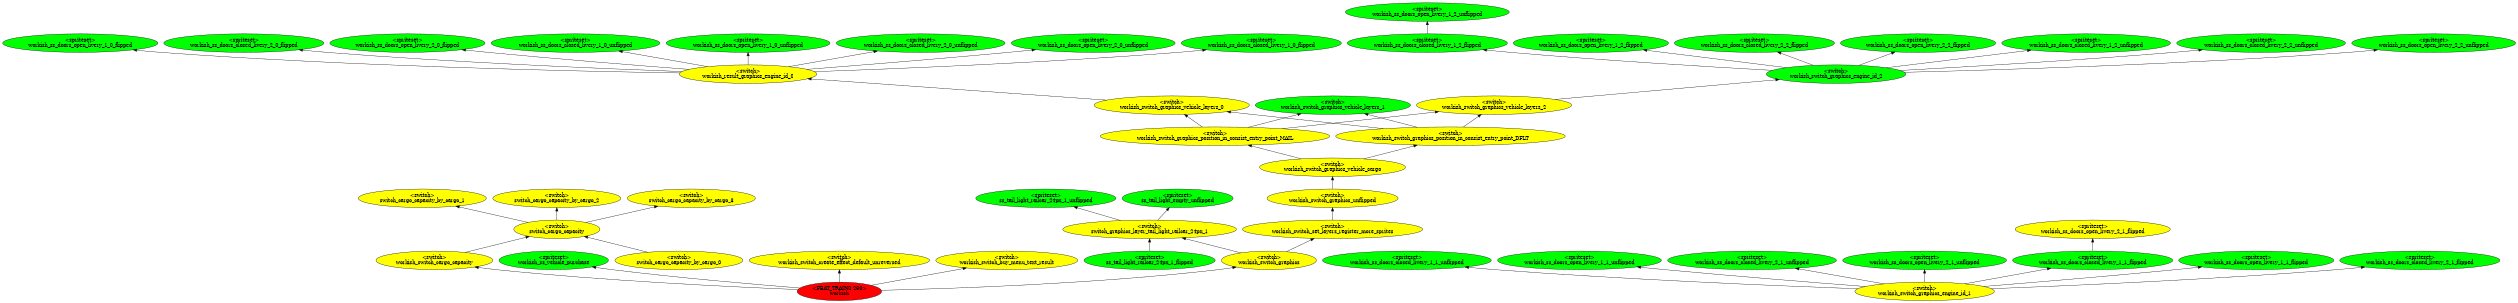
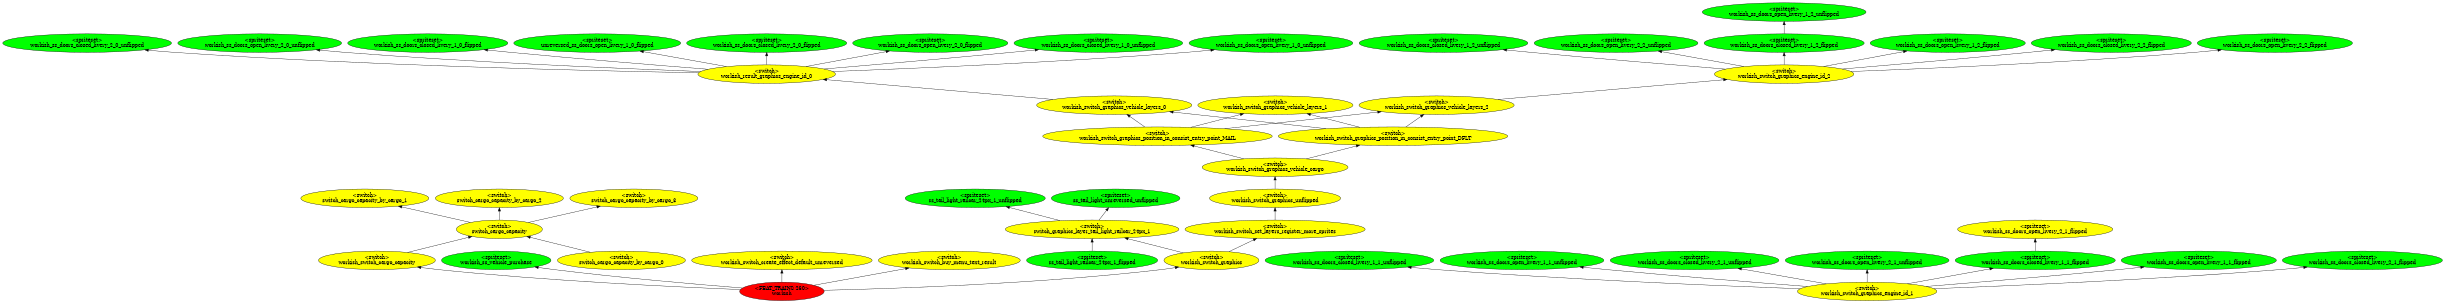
node "<spriteset> workish_ss_doors_open_livery_1_0_flipped": label "<spriteset> workish_ss_doors_open_livery_1_0_flipped" -> "<spriteset> unreversed_ss_doors_open_livery_1_0_flipped"
node "<spriteset> workish_ss_doors_closed_livery_2_2_unflipped": removed
node "<switch> workish_switch_graphics_engine_id_2": fillcolor green -> yellow
node "<switch> workish_switch_graphics_vehicle_layers_1": fillcolor green -> yellow
node "<spriteset> ss_tail_light_empty_unflipped": label "<spriteset> ss_tail_light_empty_unflipped" -> "<spriteset> ss_tail_light_unreversed_unflipped"
